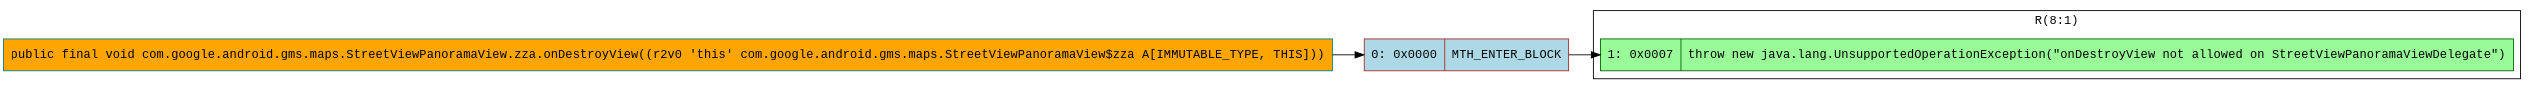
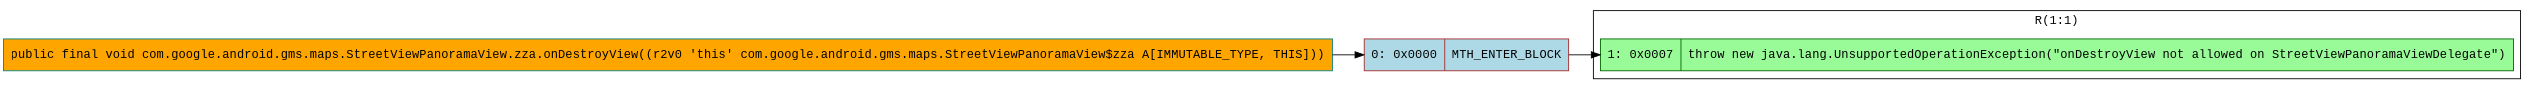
cluster "R(8:1)": label "R(8:1)" -> "R(1:1)"
